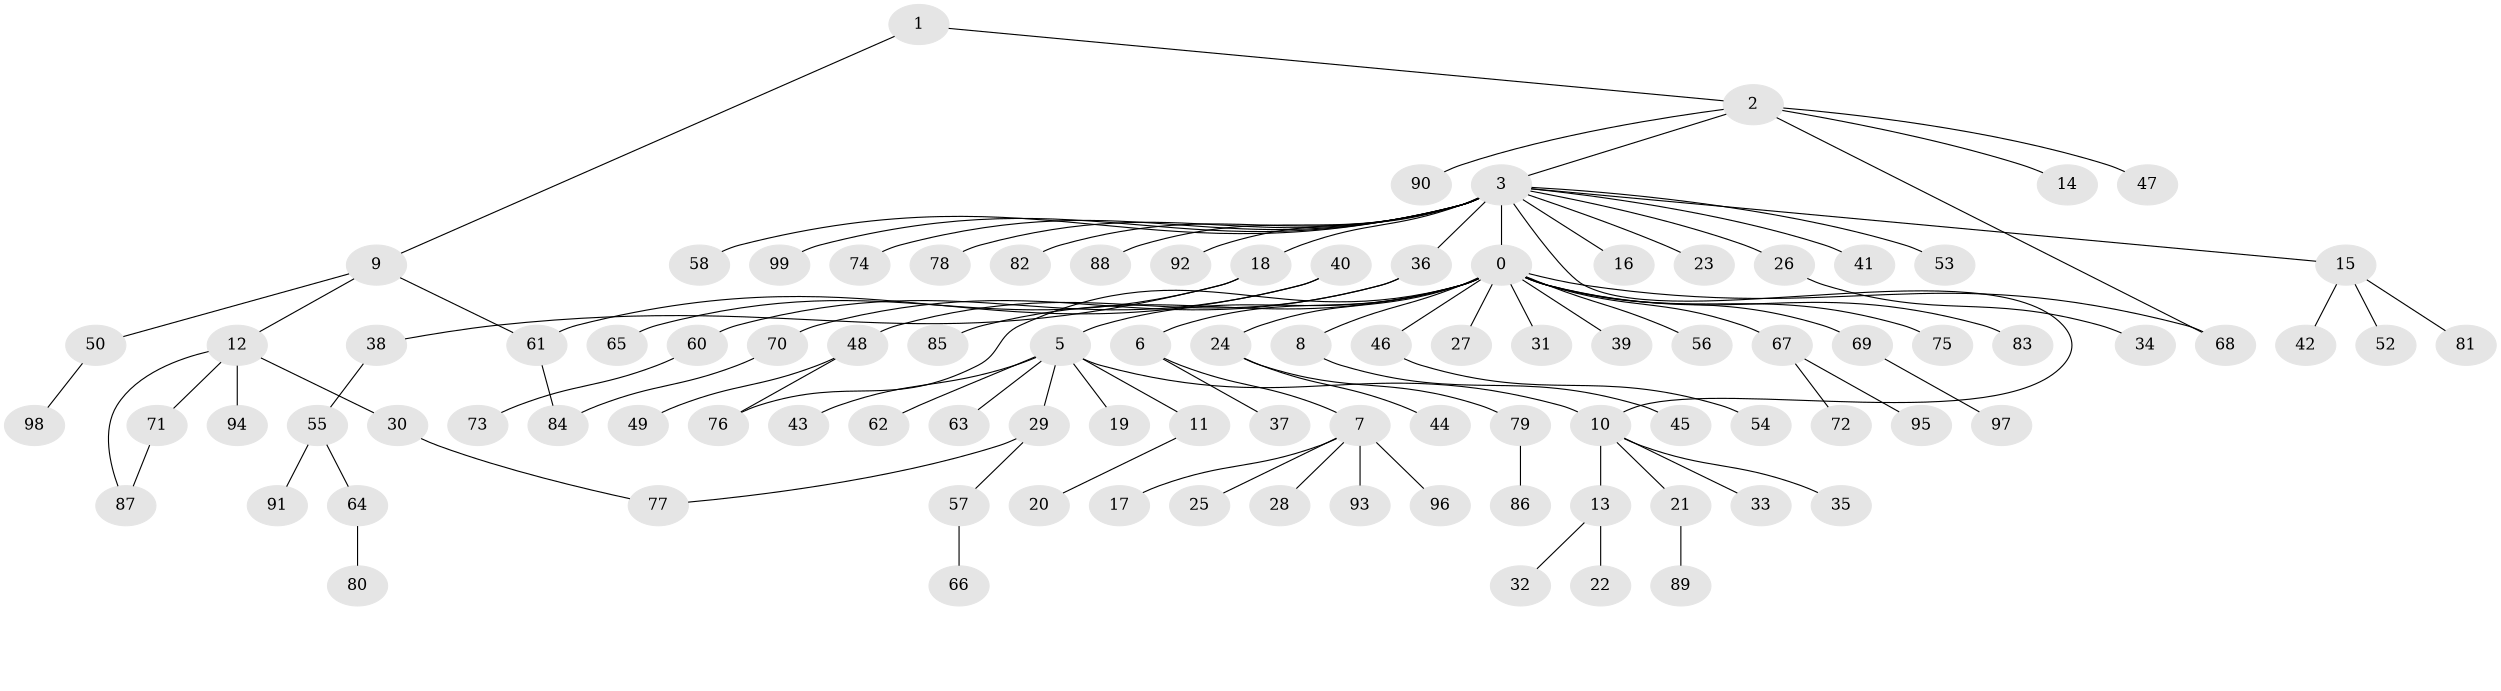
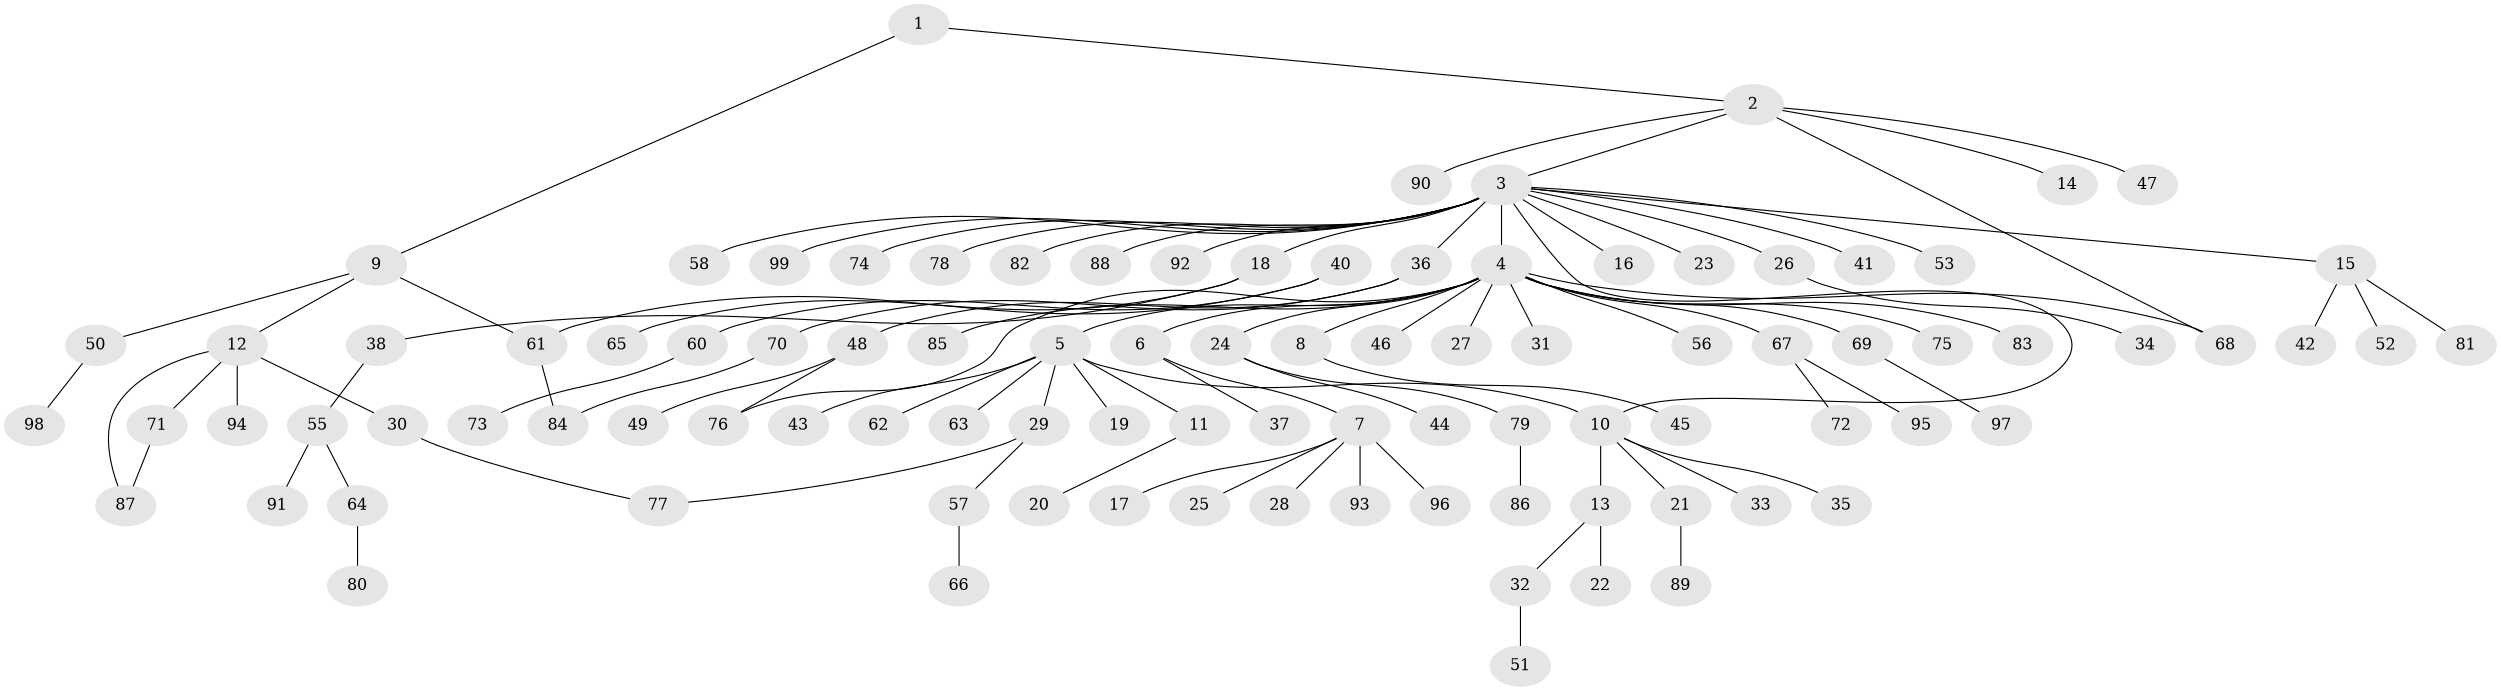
node "0": label "0" -> "4"
node "39": removed
node "54": removed
node "51": added
